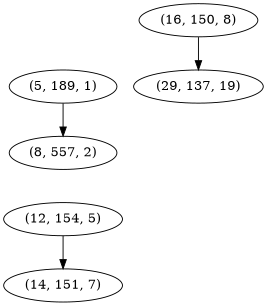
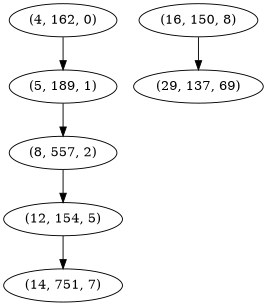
node "(4, 162, 0)": added
node "(29, 137, 19)": label "(29, 137, 19)" -> "(29, 137, 69)"
edge "(8, 557, 2)" -> "(12, 154, 5)": added
node "(14, 151, 7)": label "(14, 151, 7)" -> "(14, 751, 7)"
